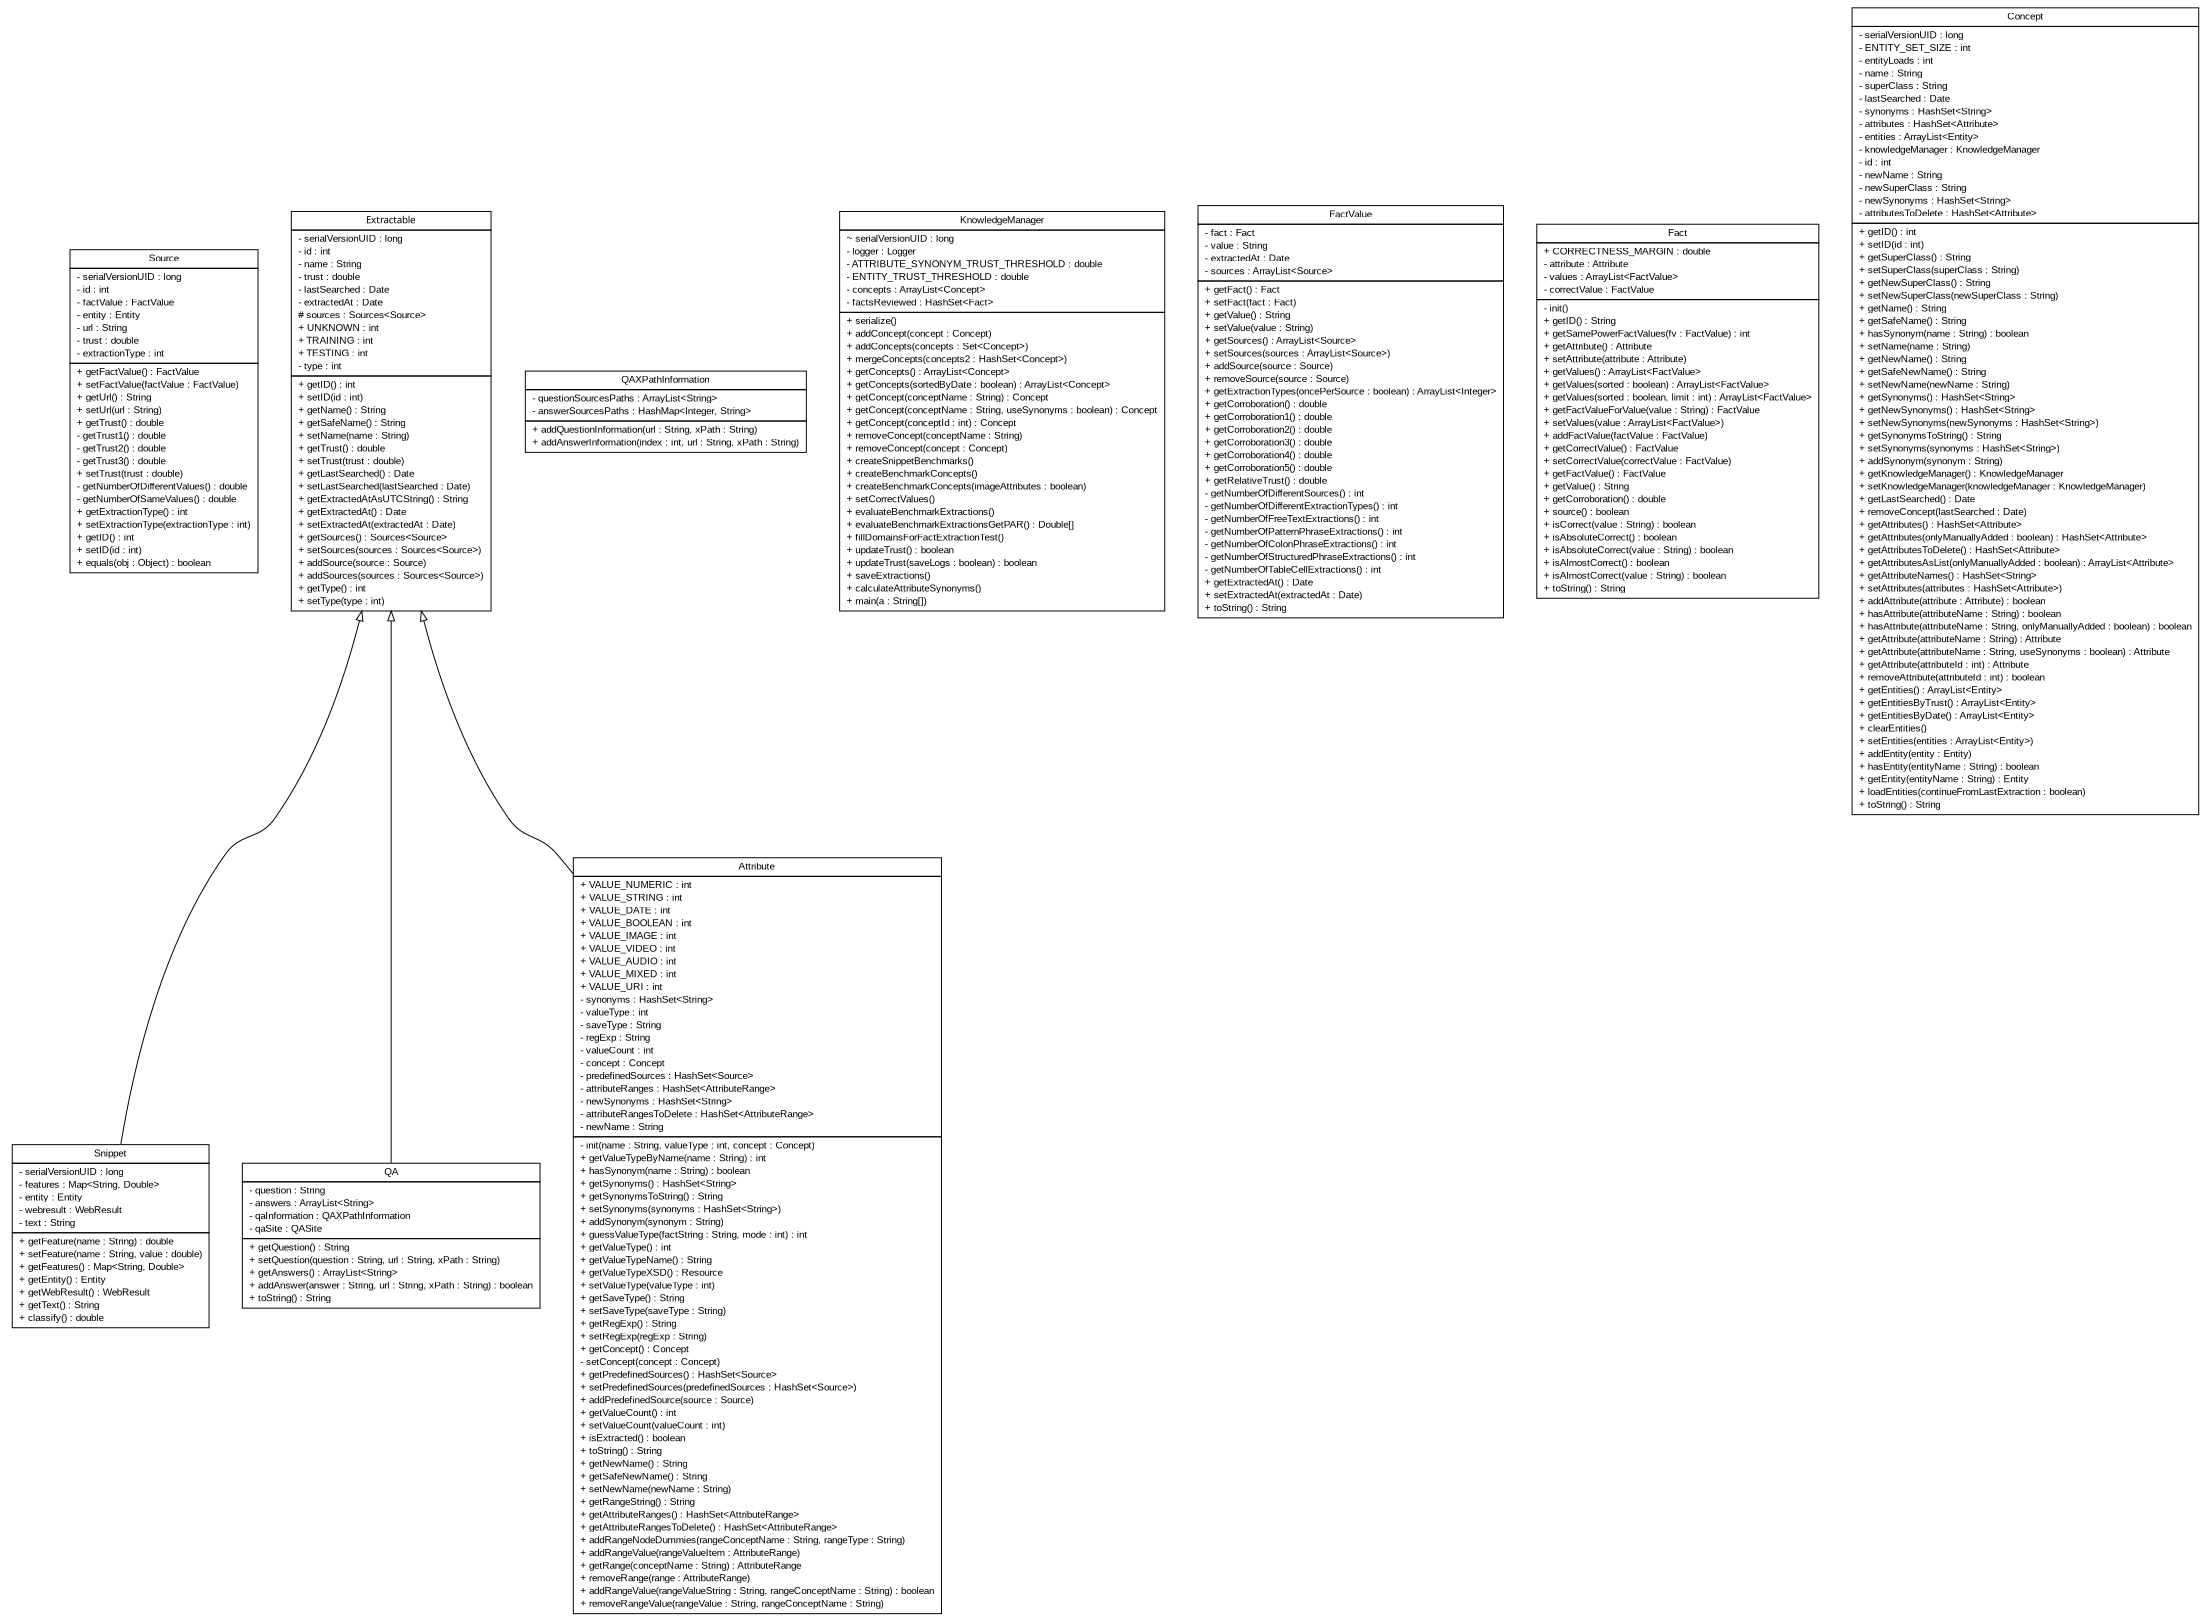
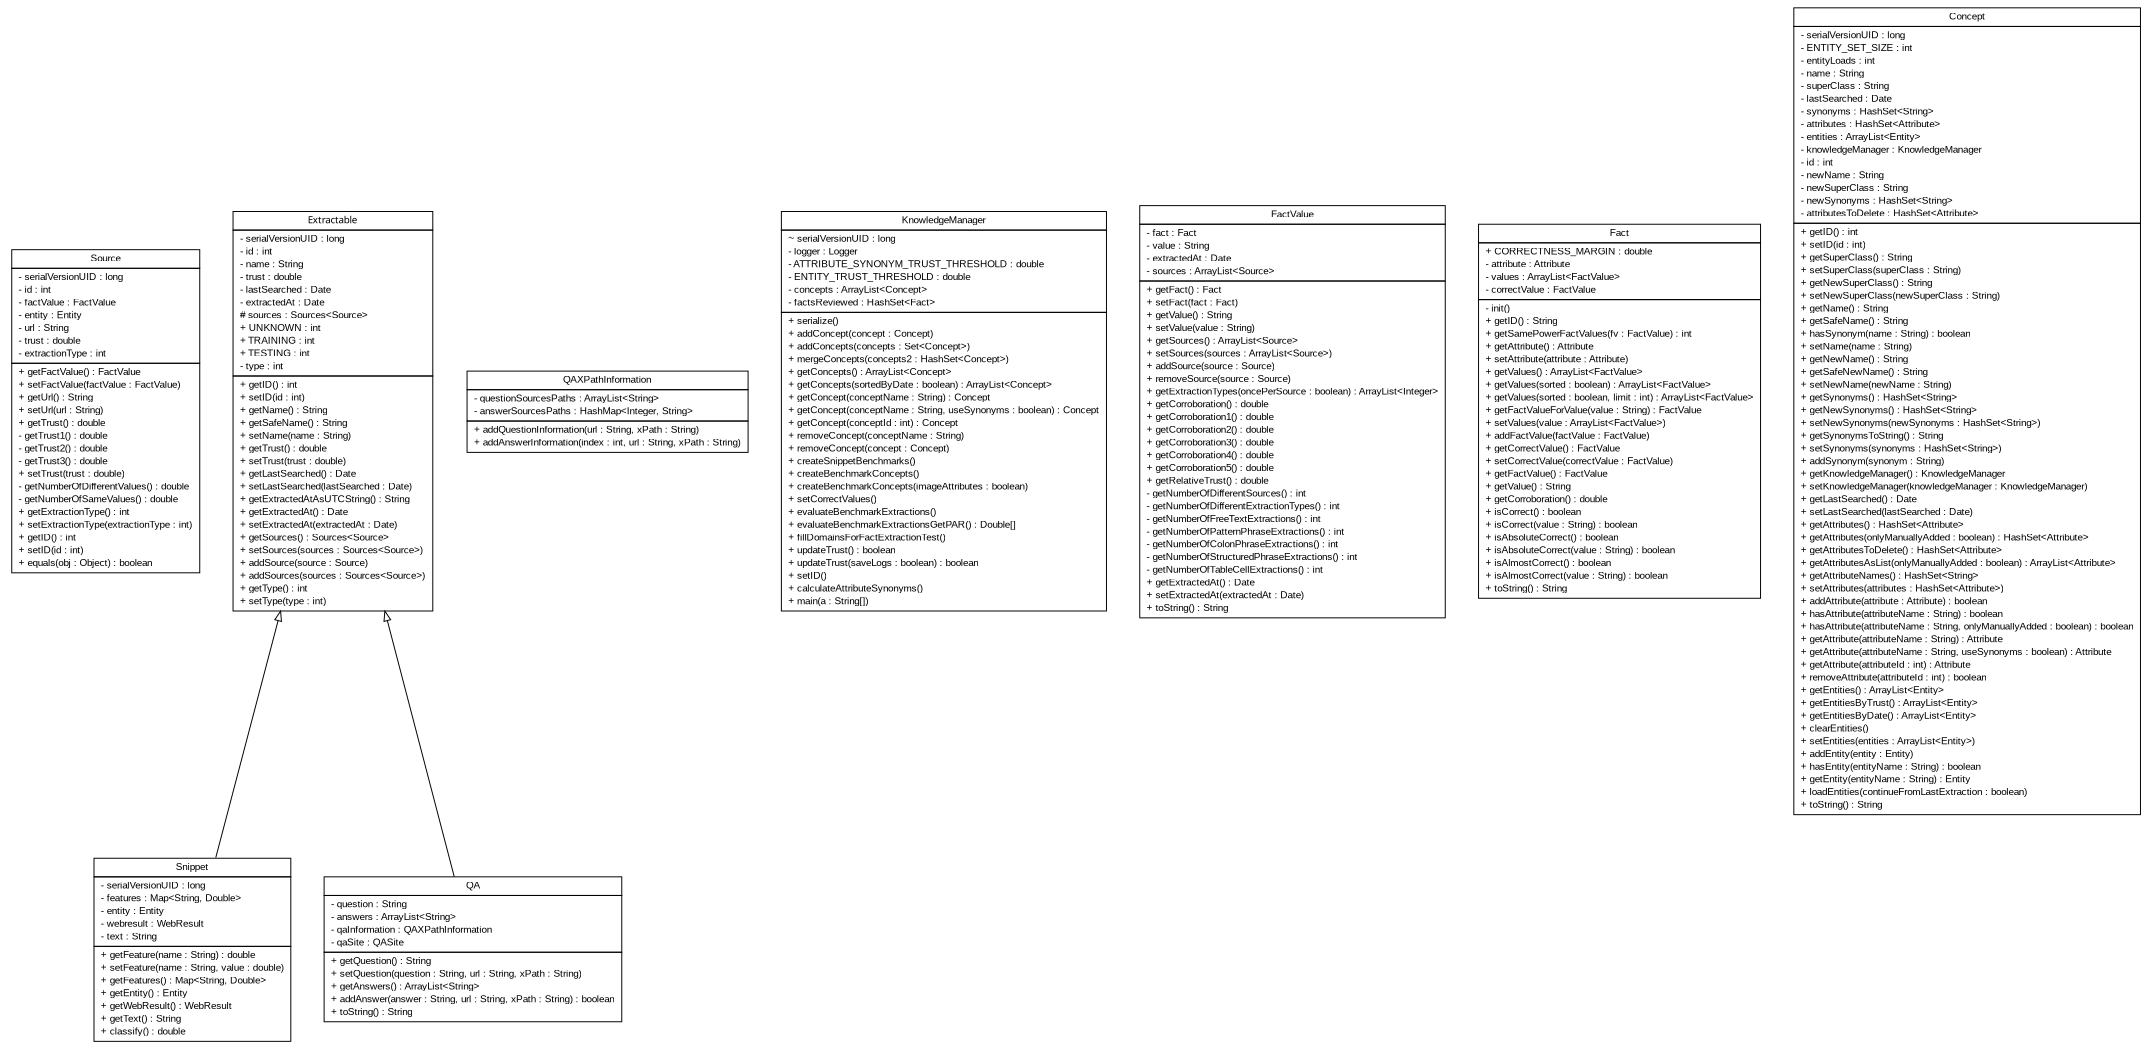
node "Fact": text "+ source() : boolean" -> "+ isCorrect() : boolean"
node "Concept": text "+ removeConcept(lastSearched : Date)" -> "+ setLastSearched(lastSearched : Date)"
node "KnowledgeManager": text "+ saveExtractions()" -> "+ setID()"
node "Attribute": removed
